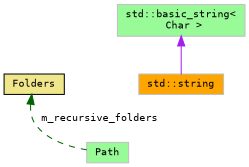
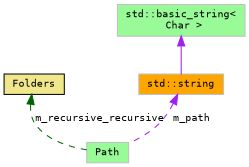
edge "Path" -> "Folders": label " m_recursive_folders" -> " m_recursive_recursive"
edge "Path" -> "std::string": added, label "m_path"
